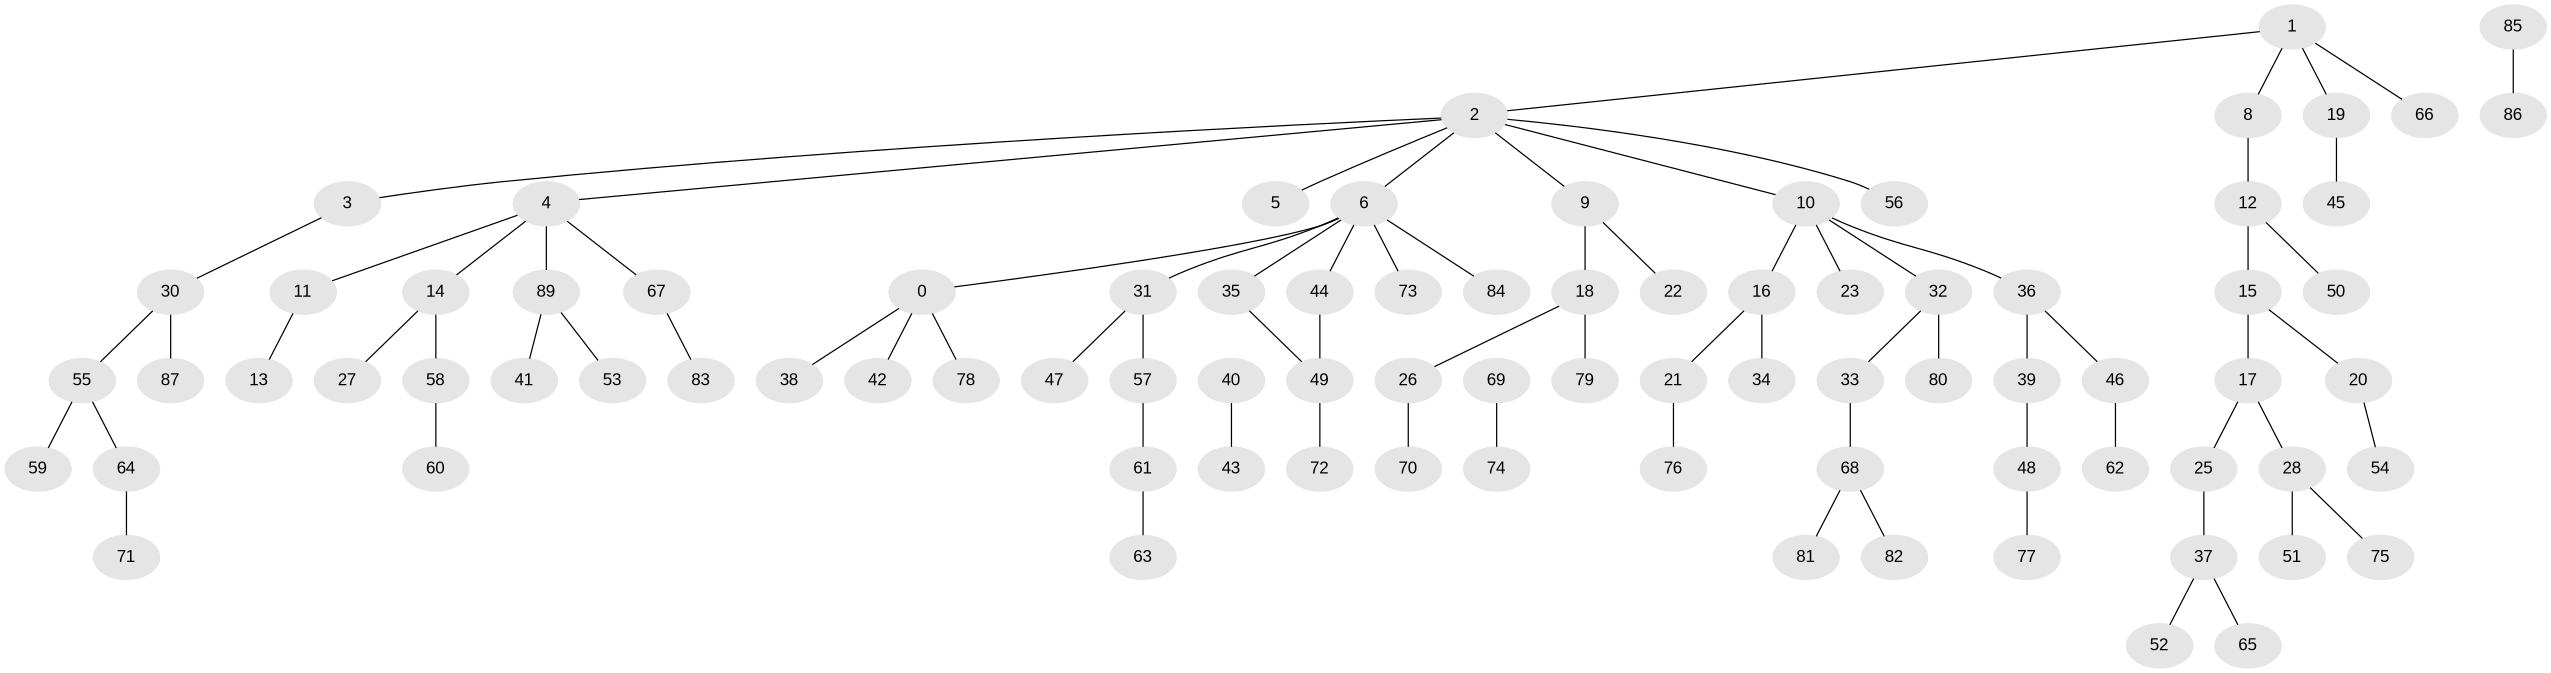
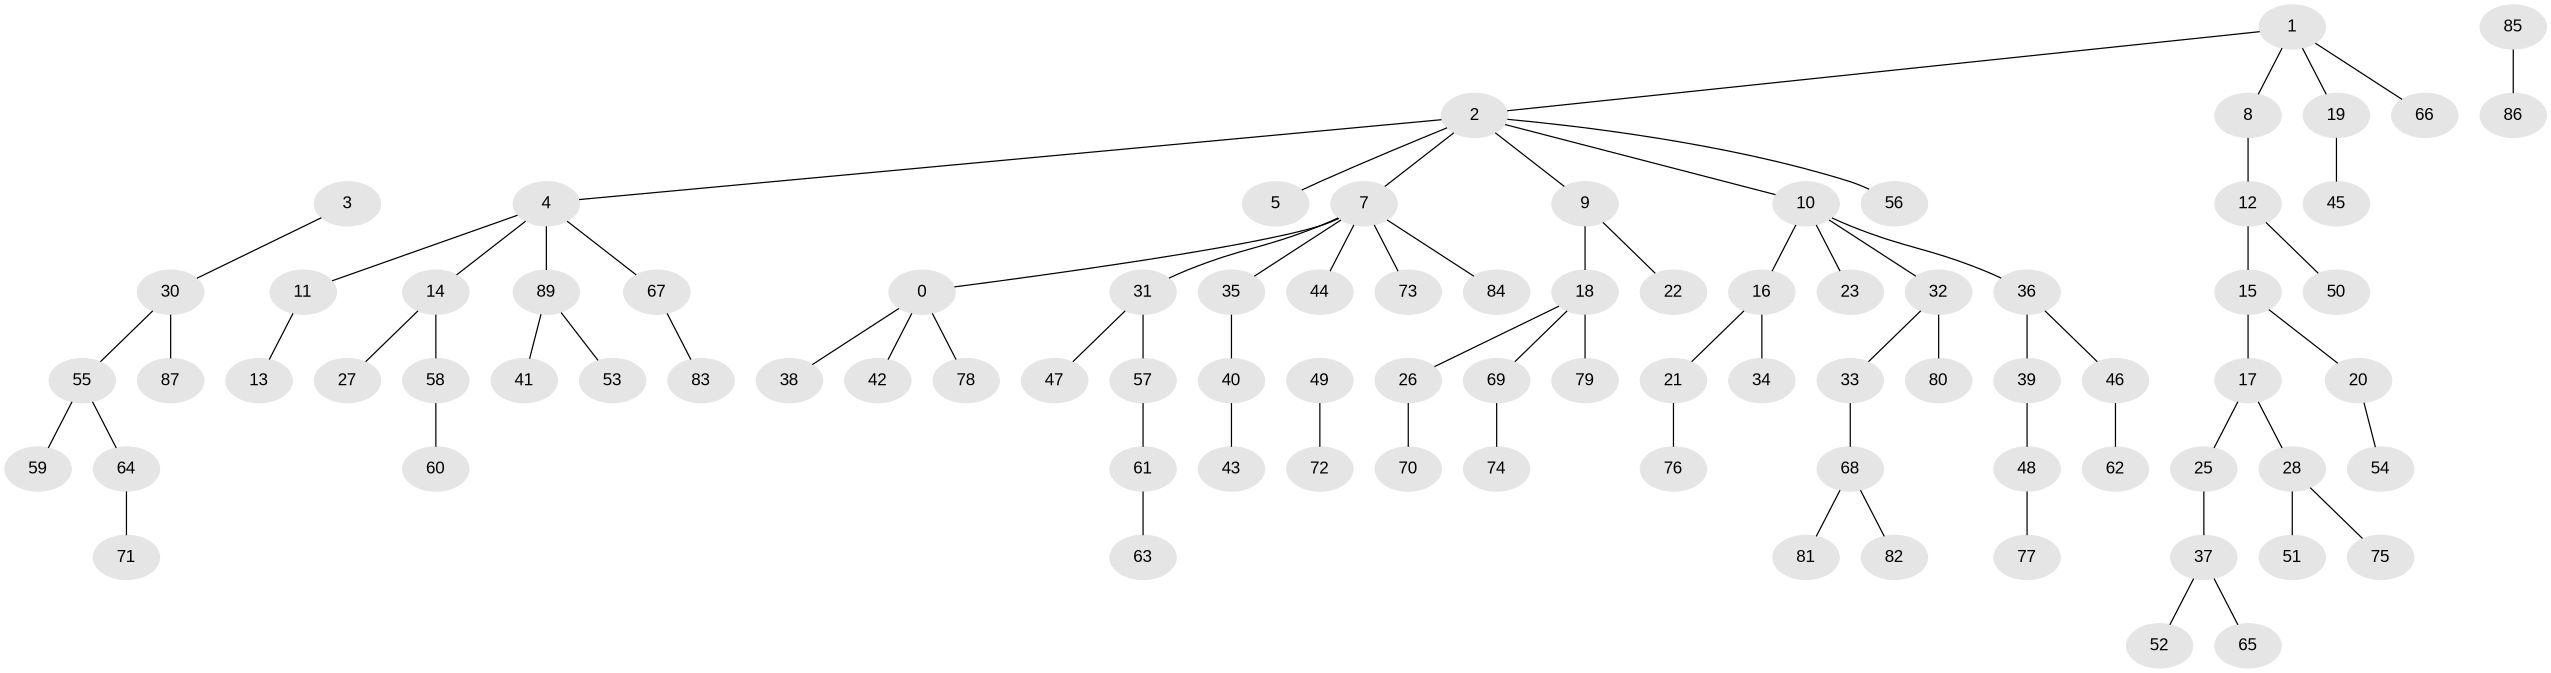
edge "2" -- "3": removed
node "6": label "6" -> "7"
edge "35" -- "49": now "35" -- "40"
edge "18" -- "69": added
edge "44" -- "49": removed
